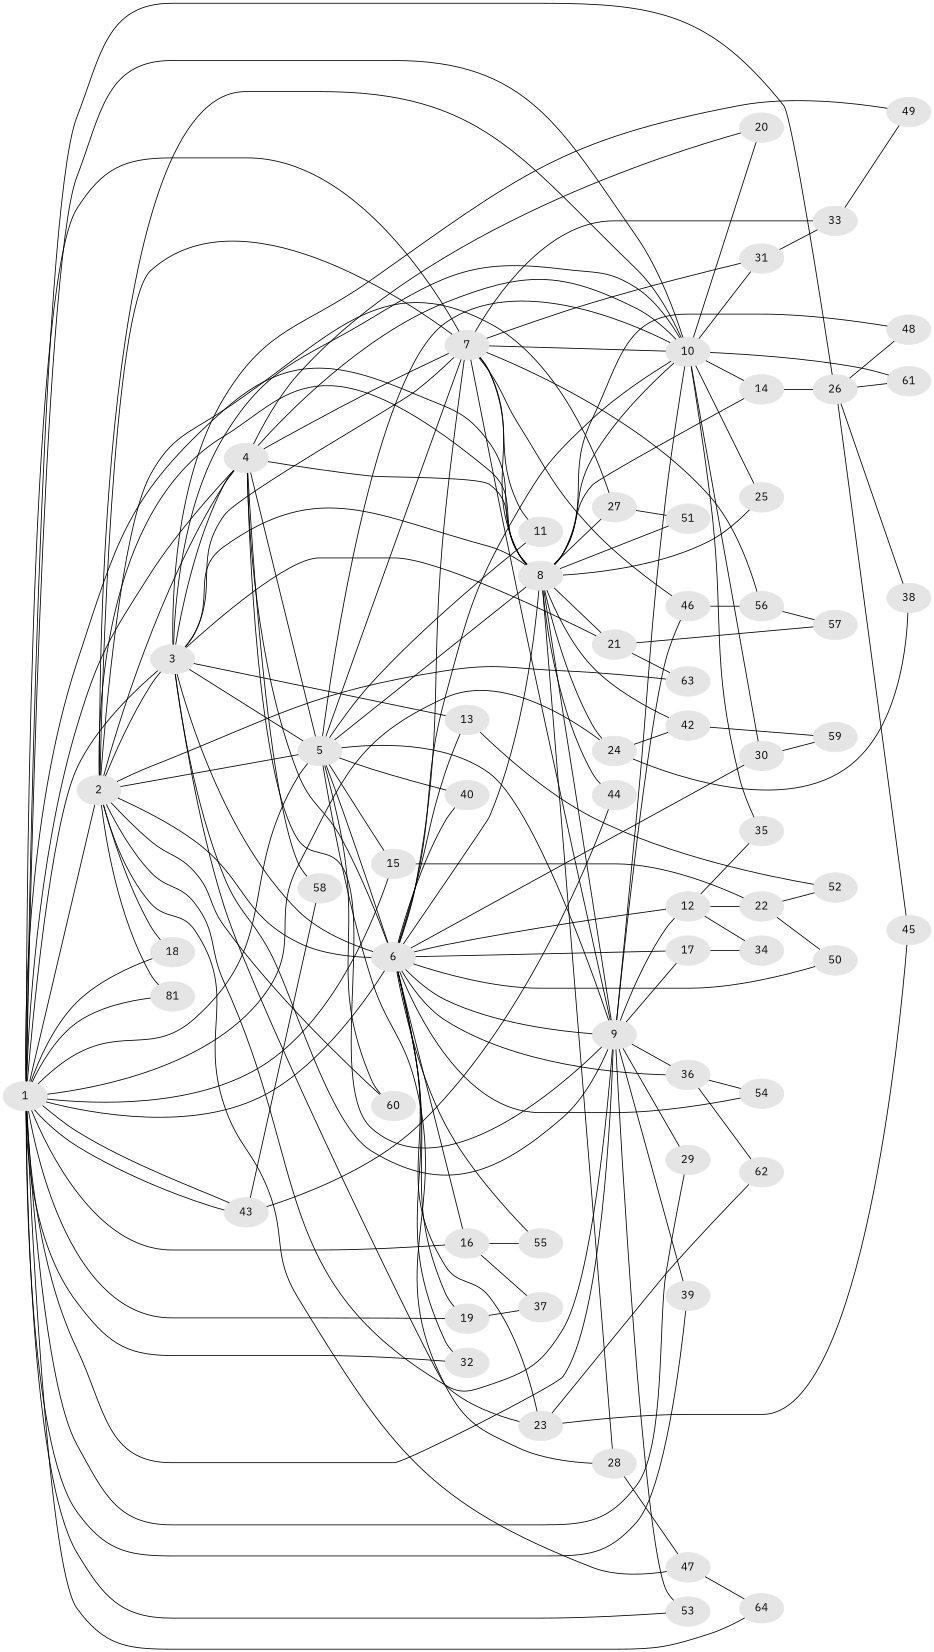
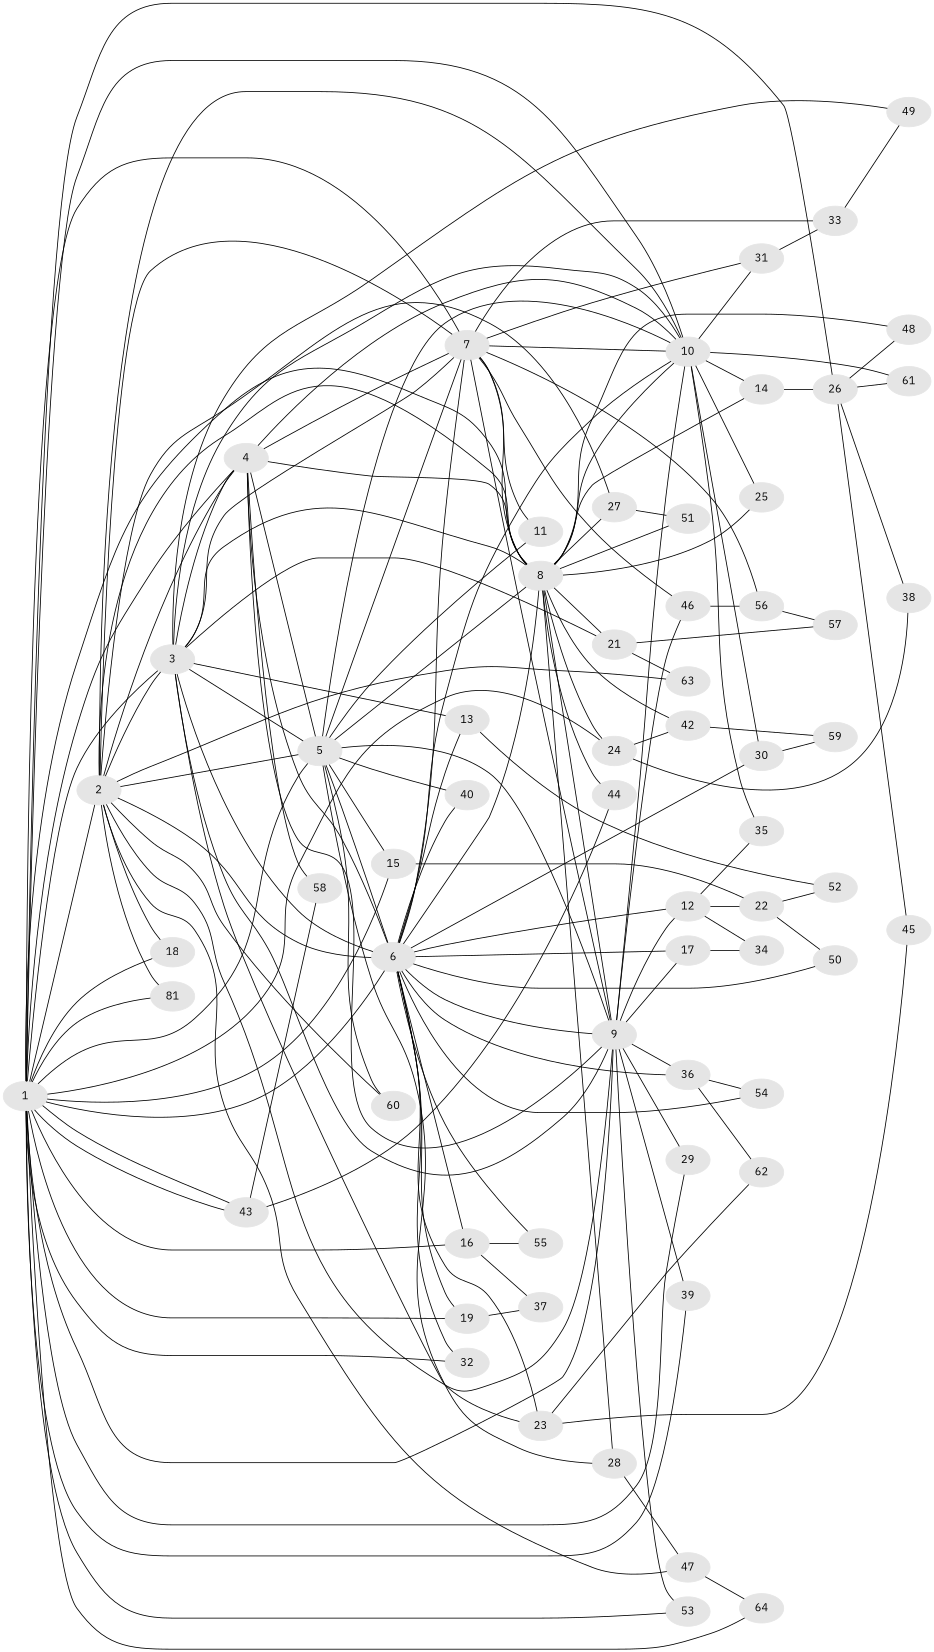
node "20": removed
